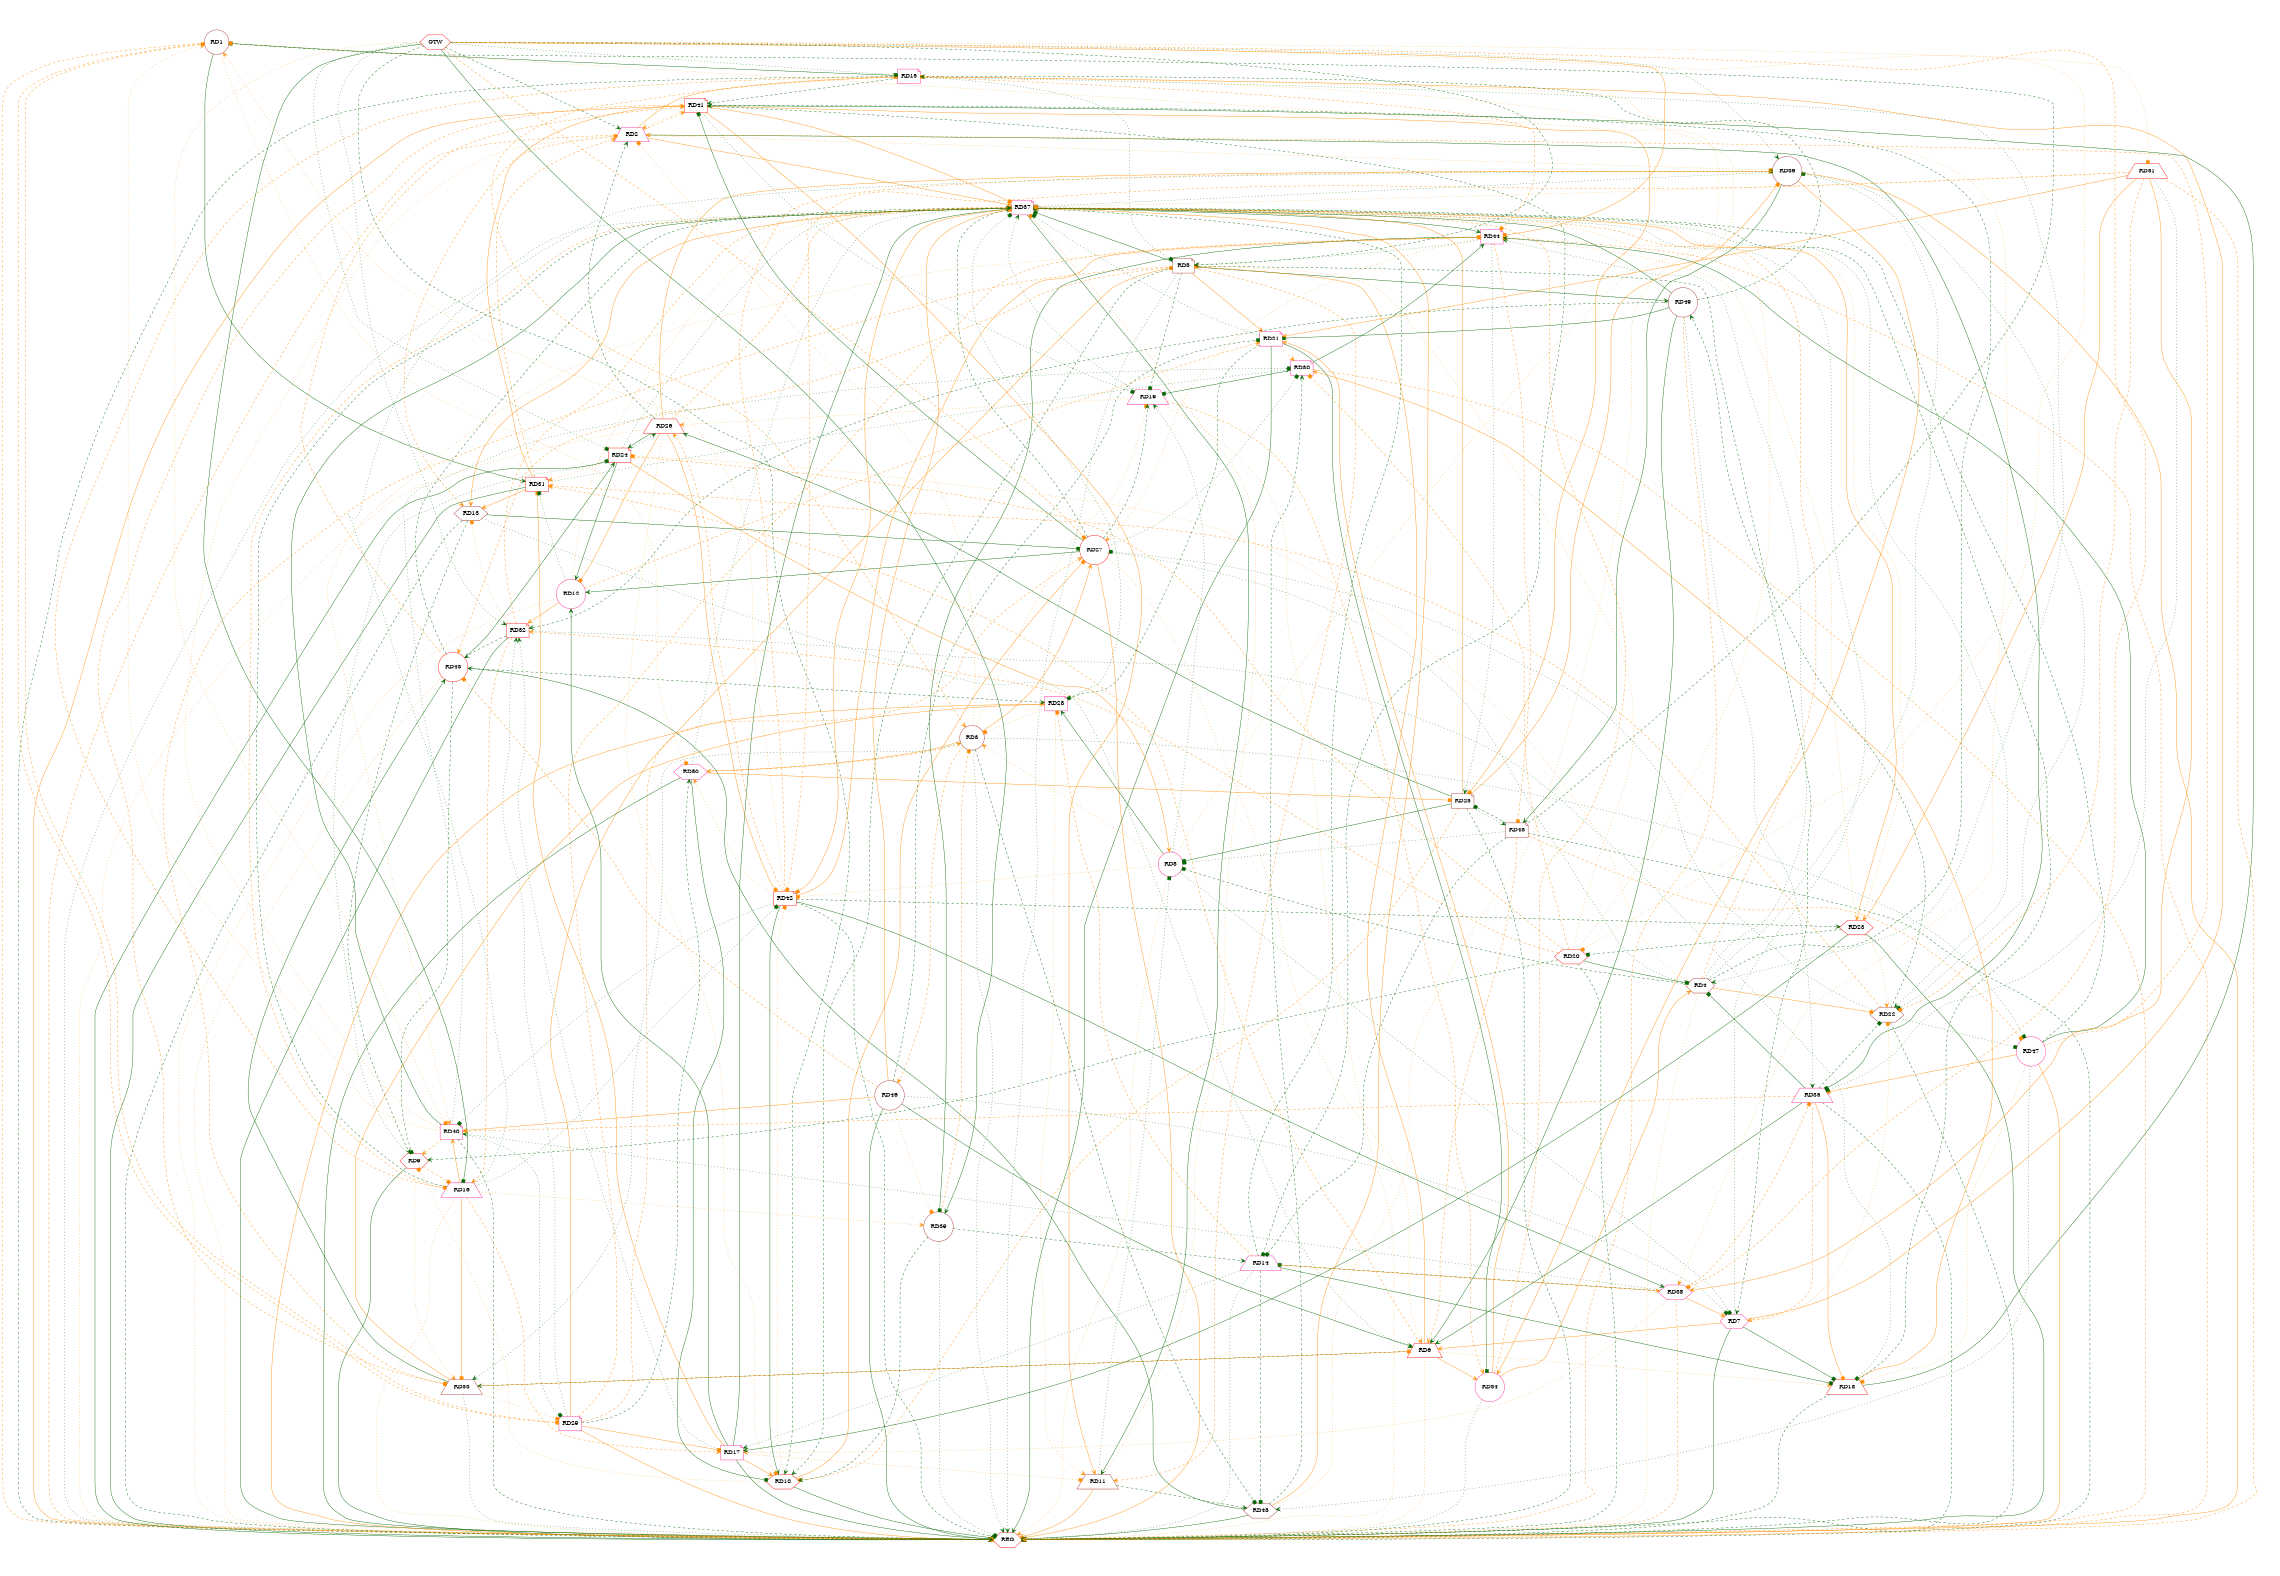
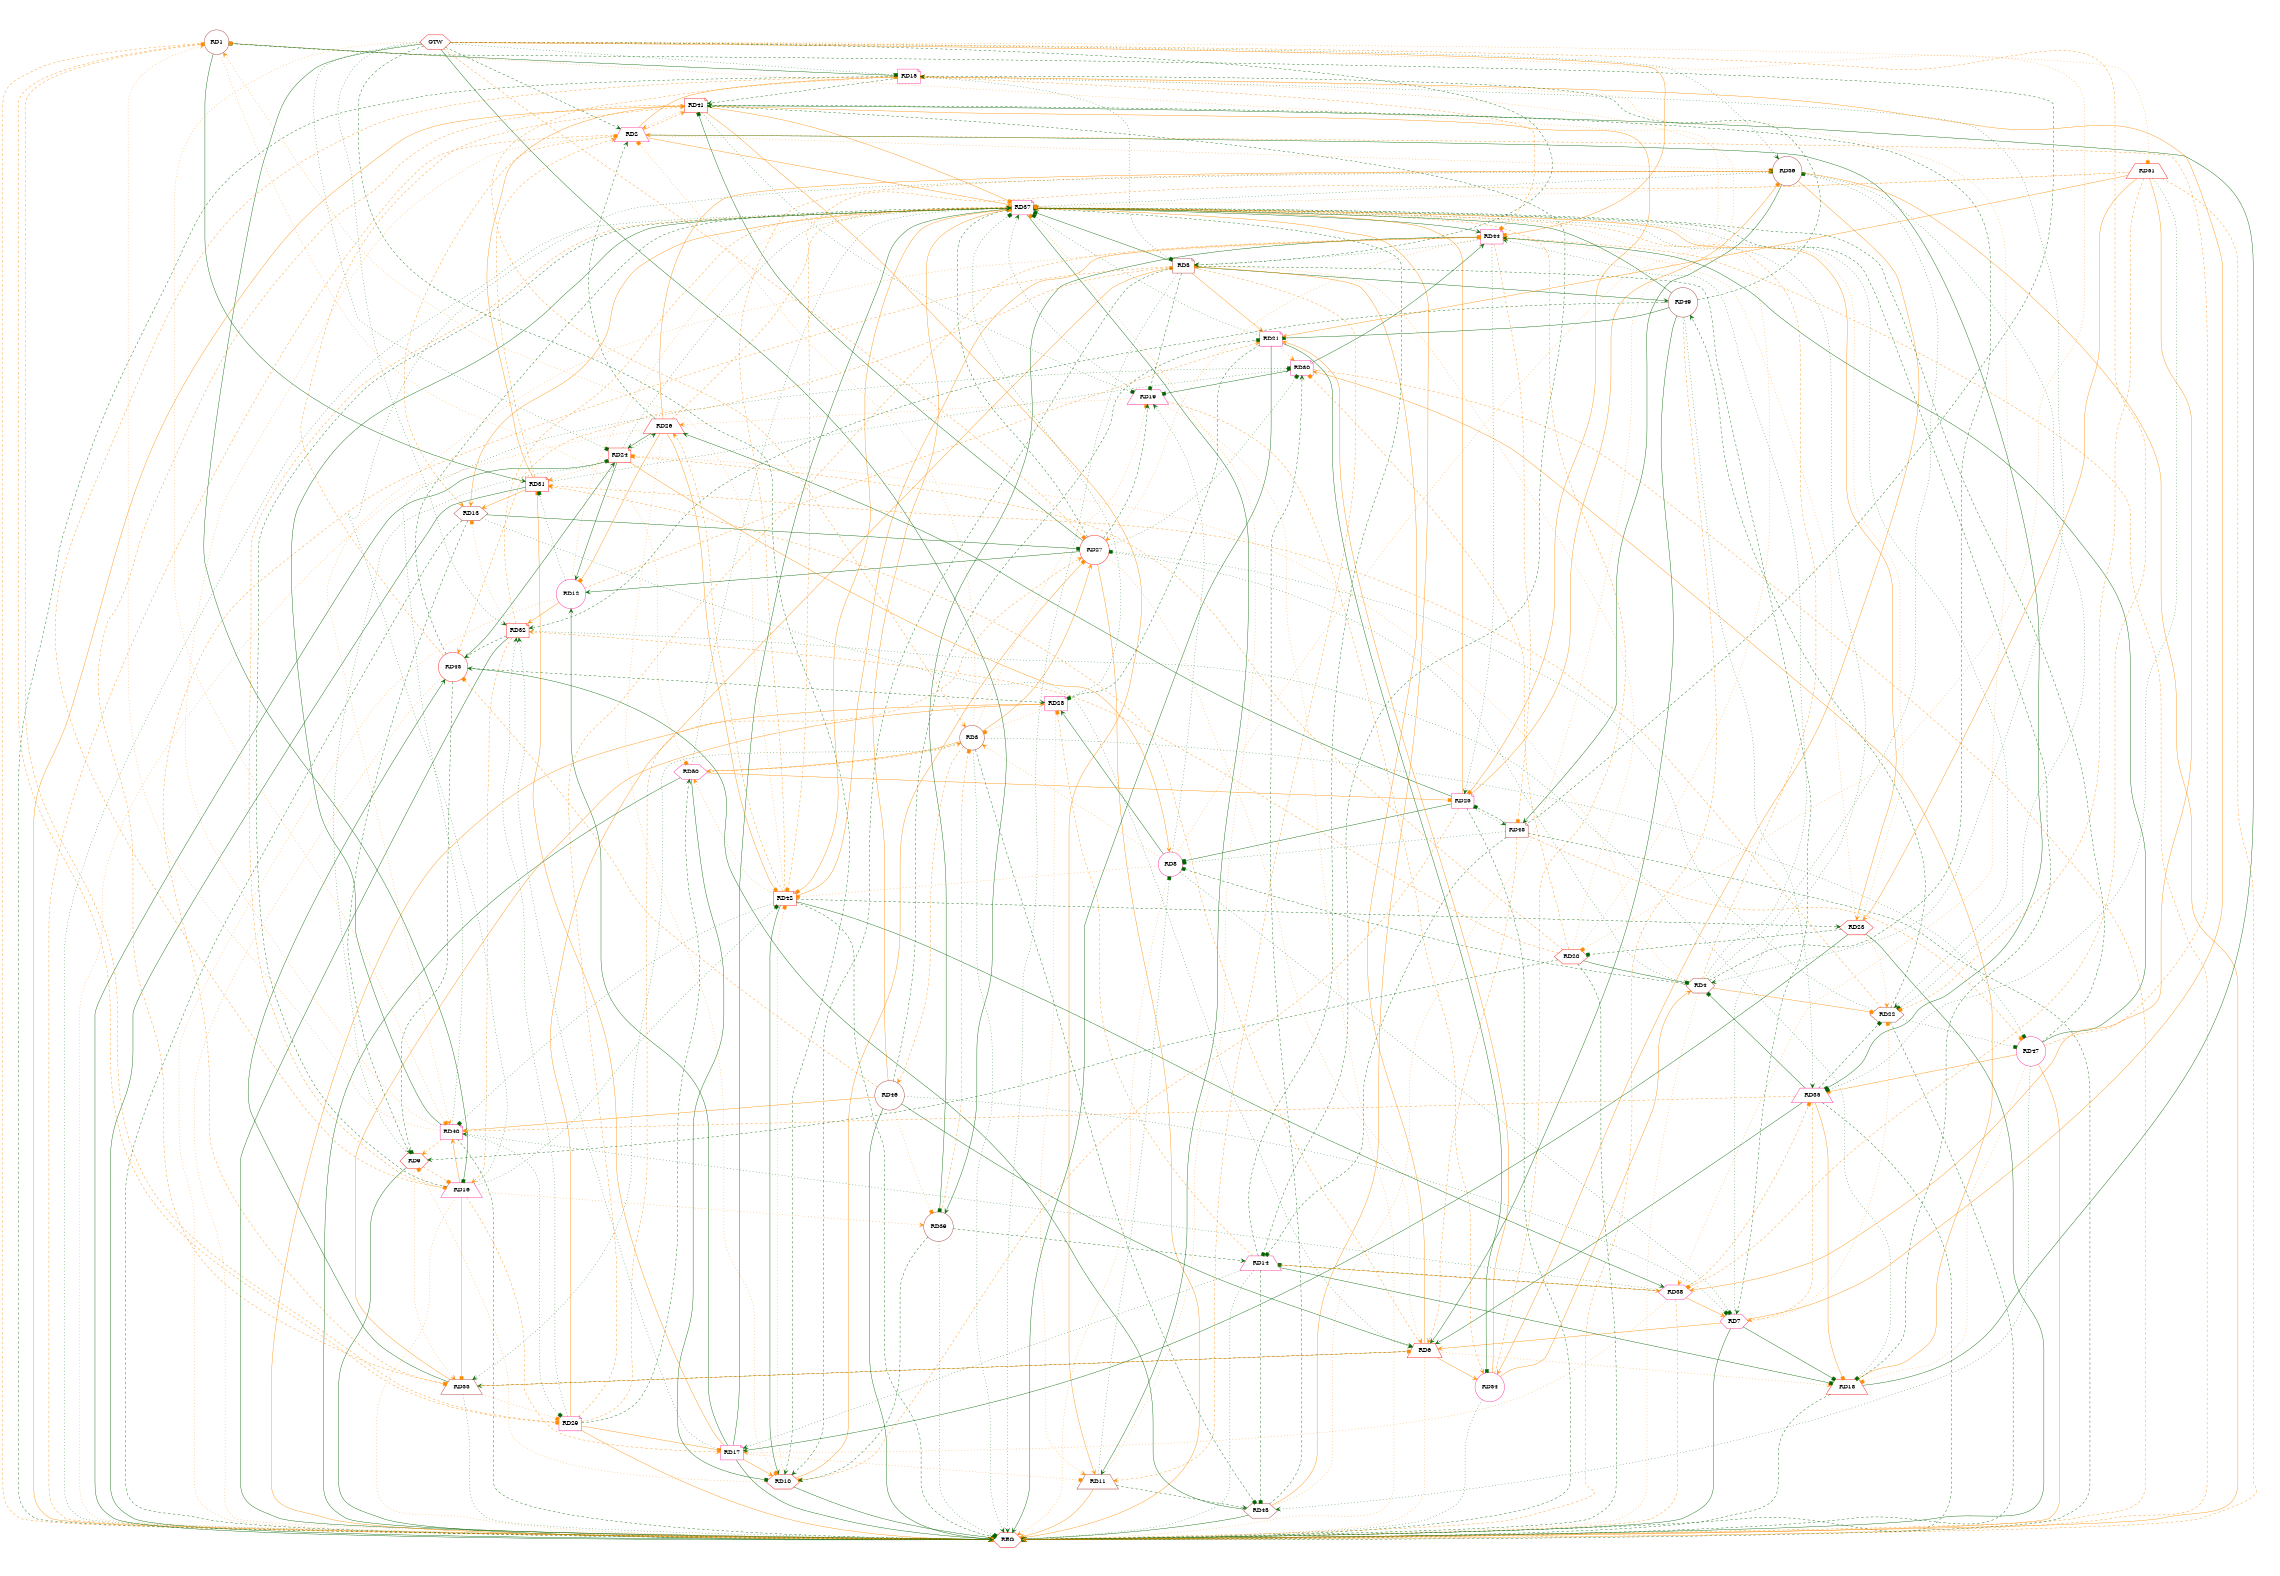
node "RD25": color brown -> deeppink
